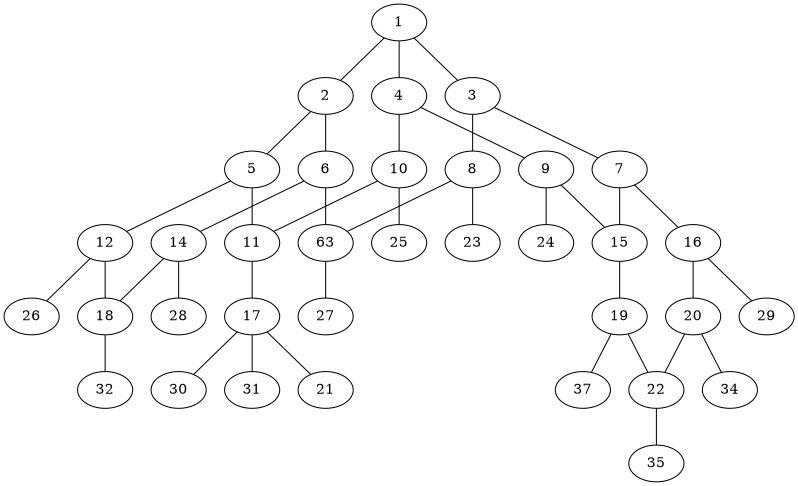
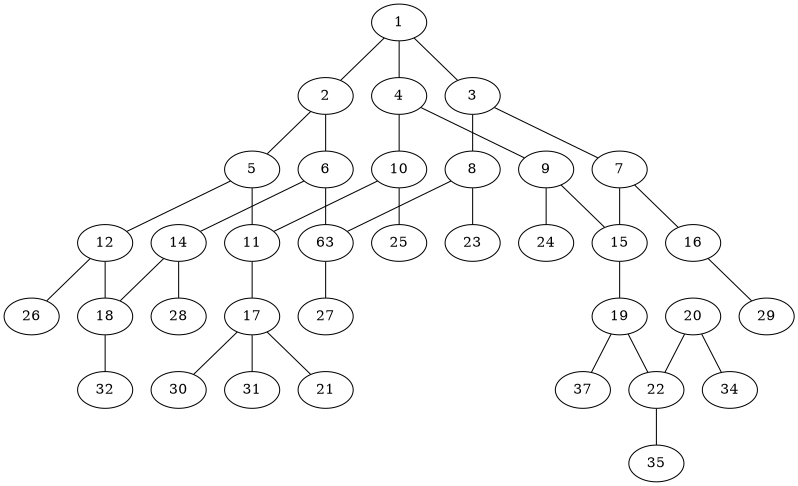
edge "16" -- "20": removed
